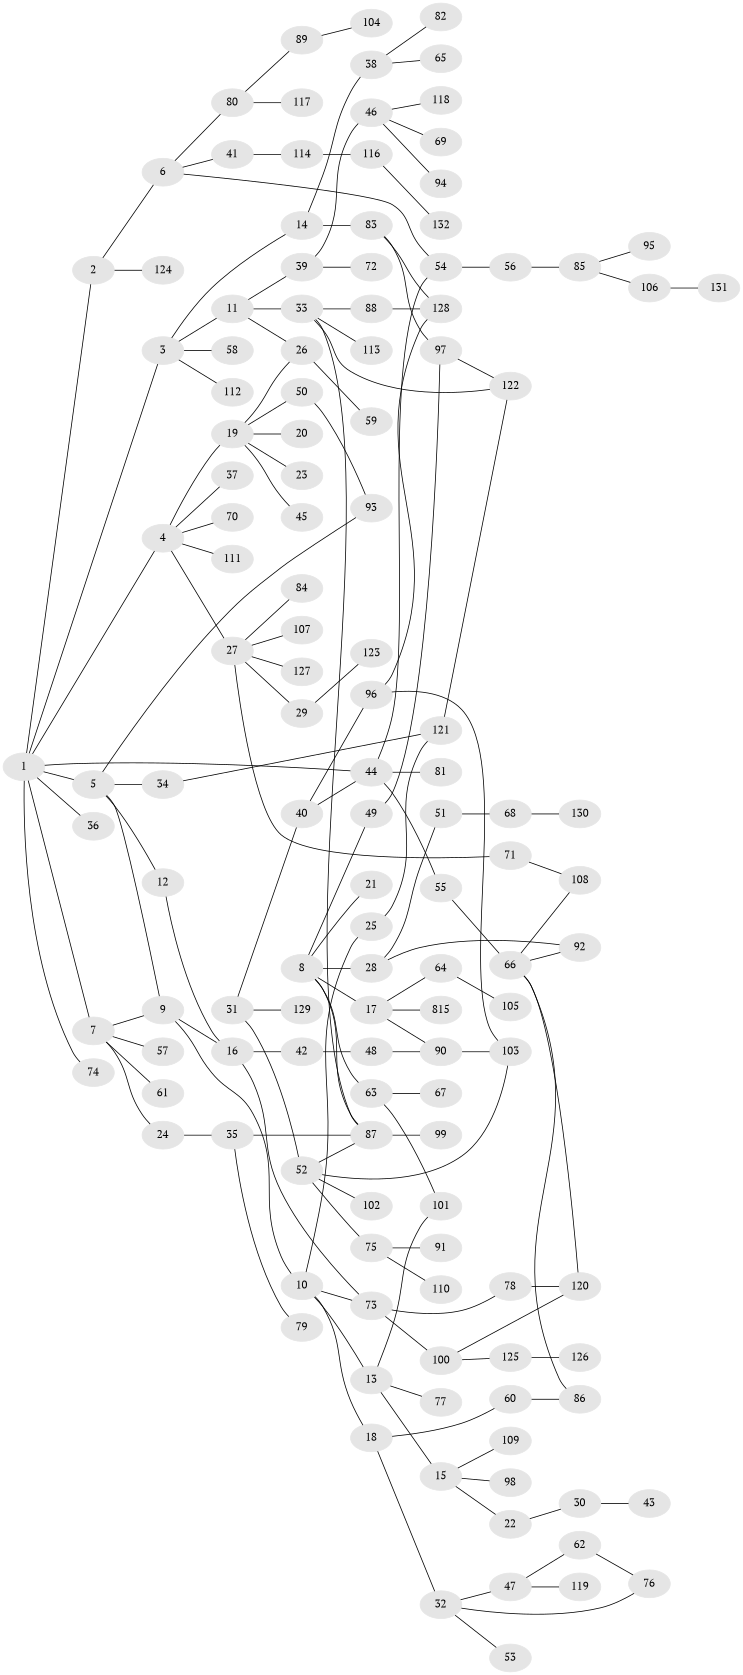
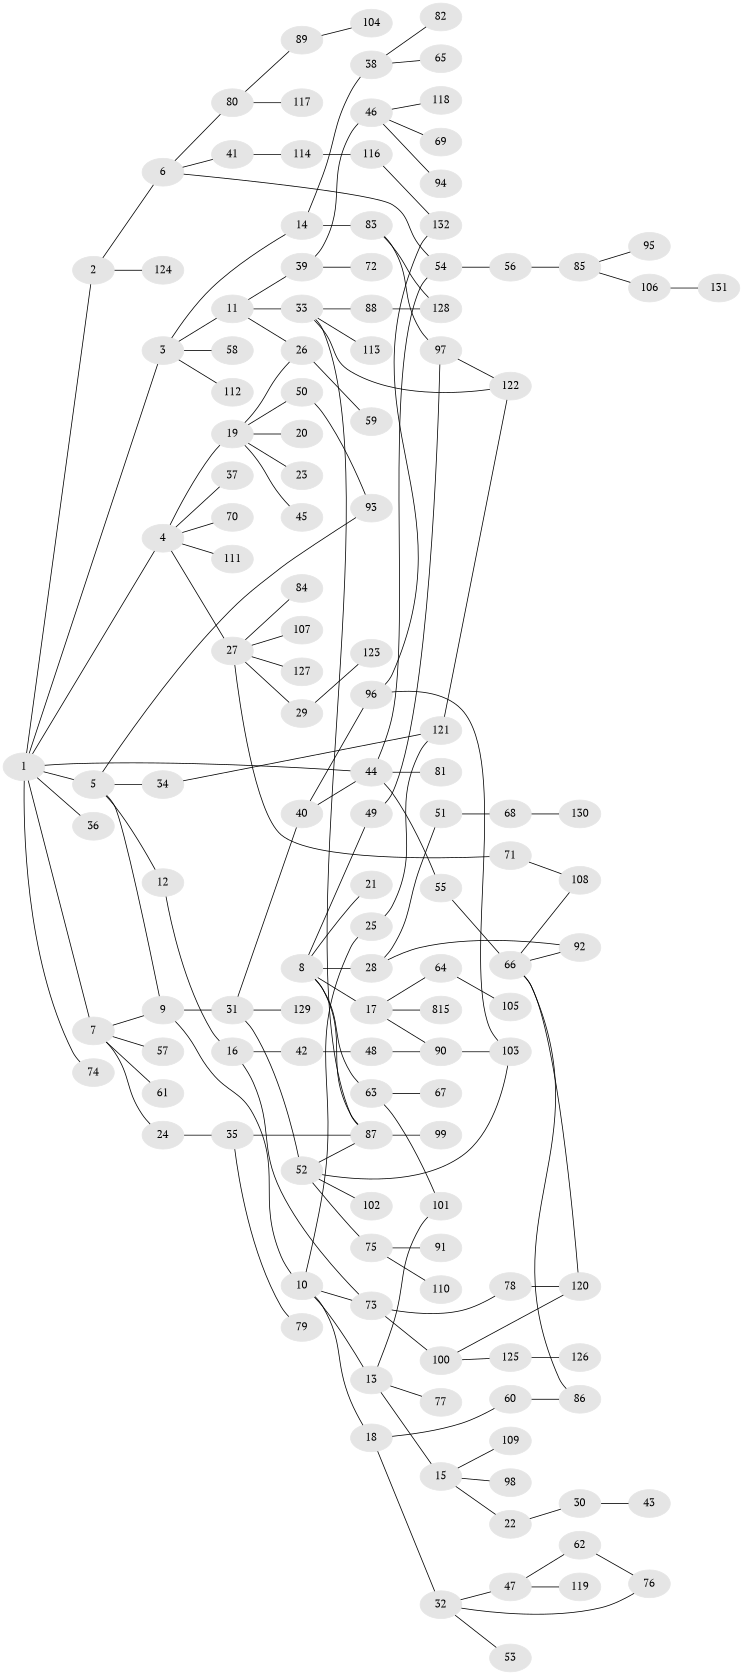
edge "128" -- "96": now "132" -- "96"
edge "9" -- "16": now "9" -- "31"
